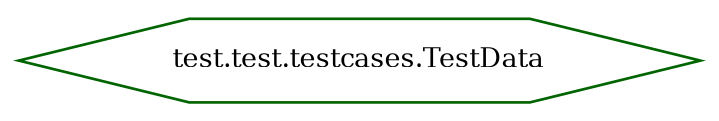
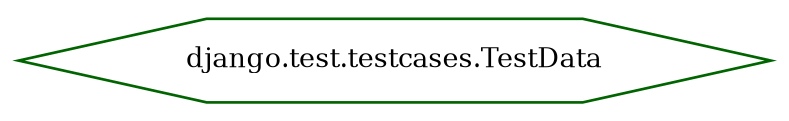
node "test.test.testcases.TestData": label "test.test.testcases.TestData" -> "django.test.testcases.TestData"
